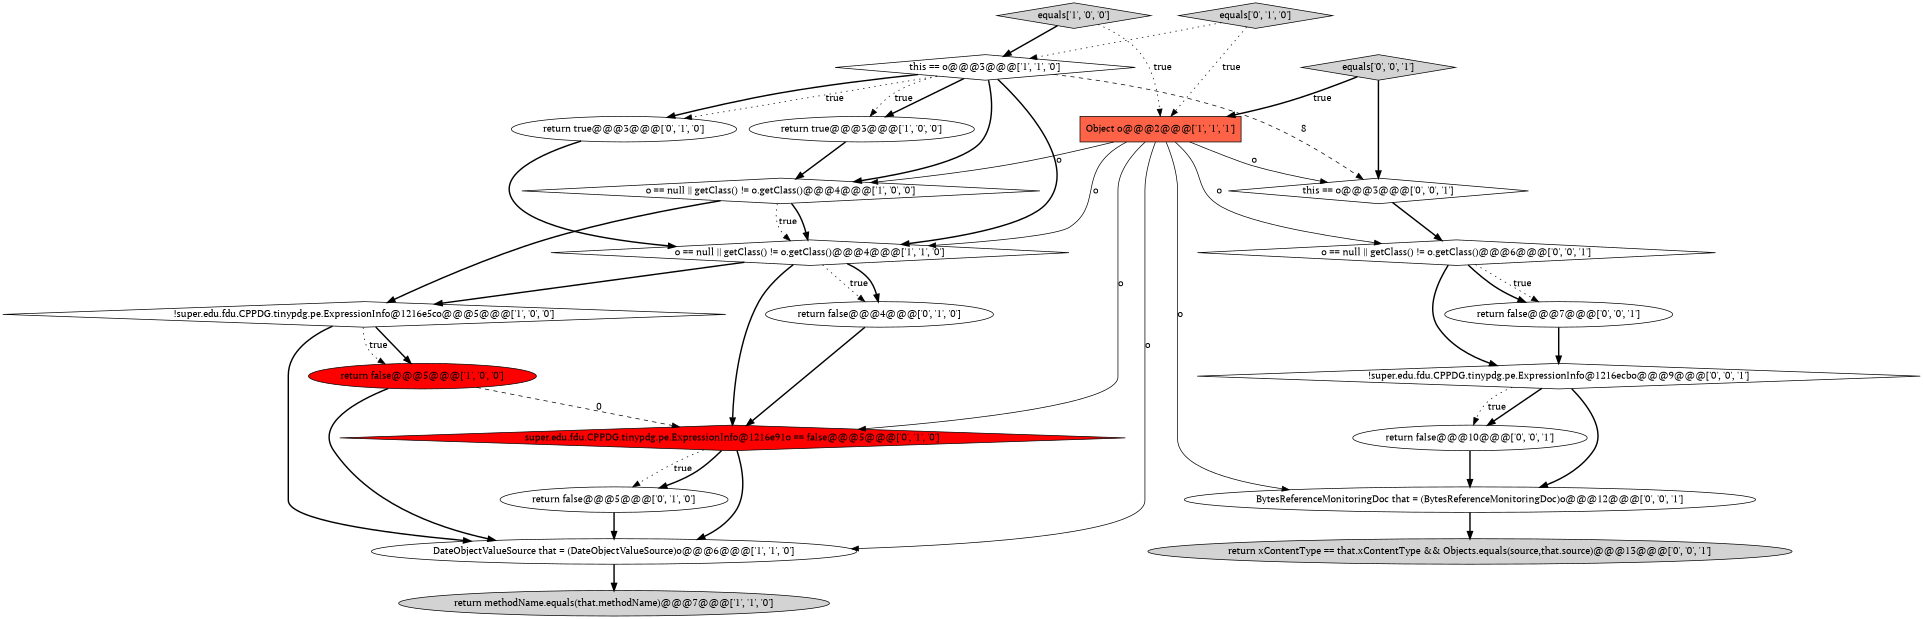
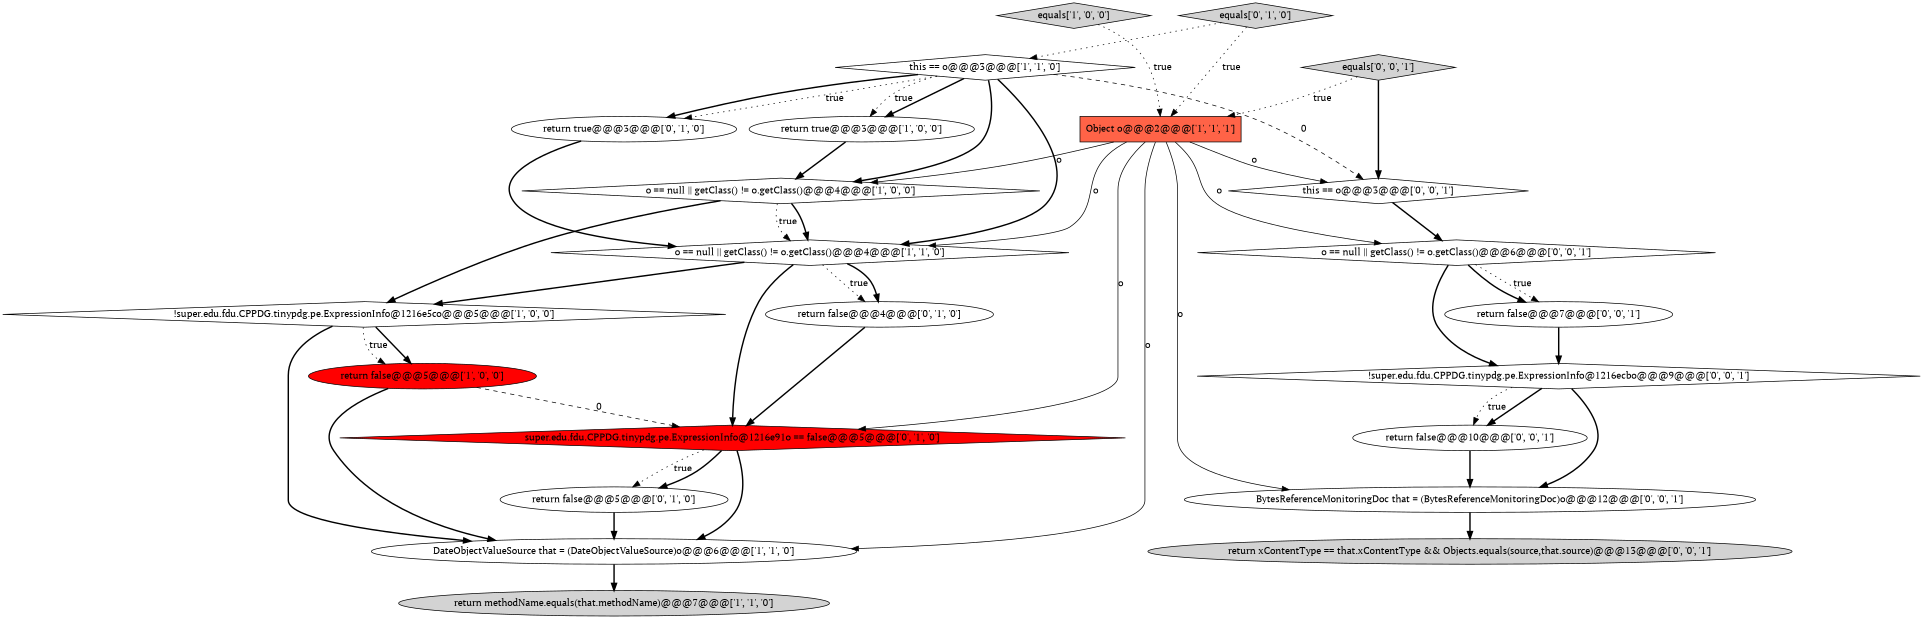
edge "equals['1', '0', '0']" -> "this == o@@@3@@@['1', '1', '0']": removed
edge "equals['0', '0', '1']" -> "Object o@@@2@@@['1', '1', '1']": style bold -> dotted
edge "this == o@@@3@@@['1', '1', '0']" -> "this == o@@@3@@@['0', '0', '1']": label "8" -> "0"
